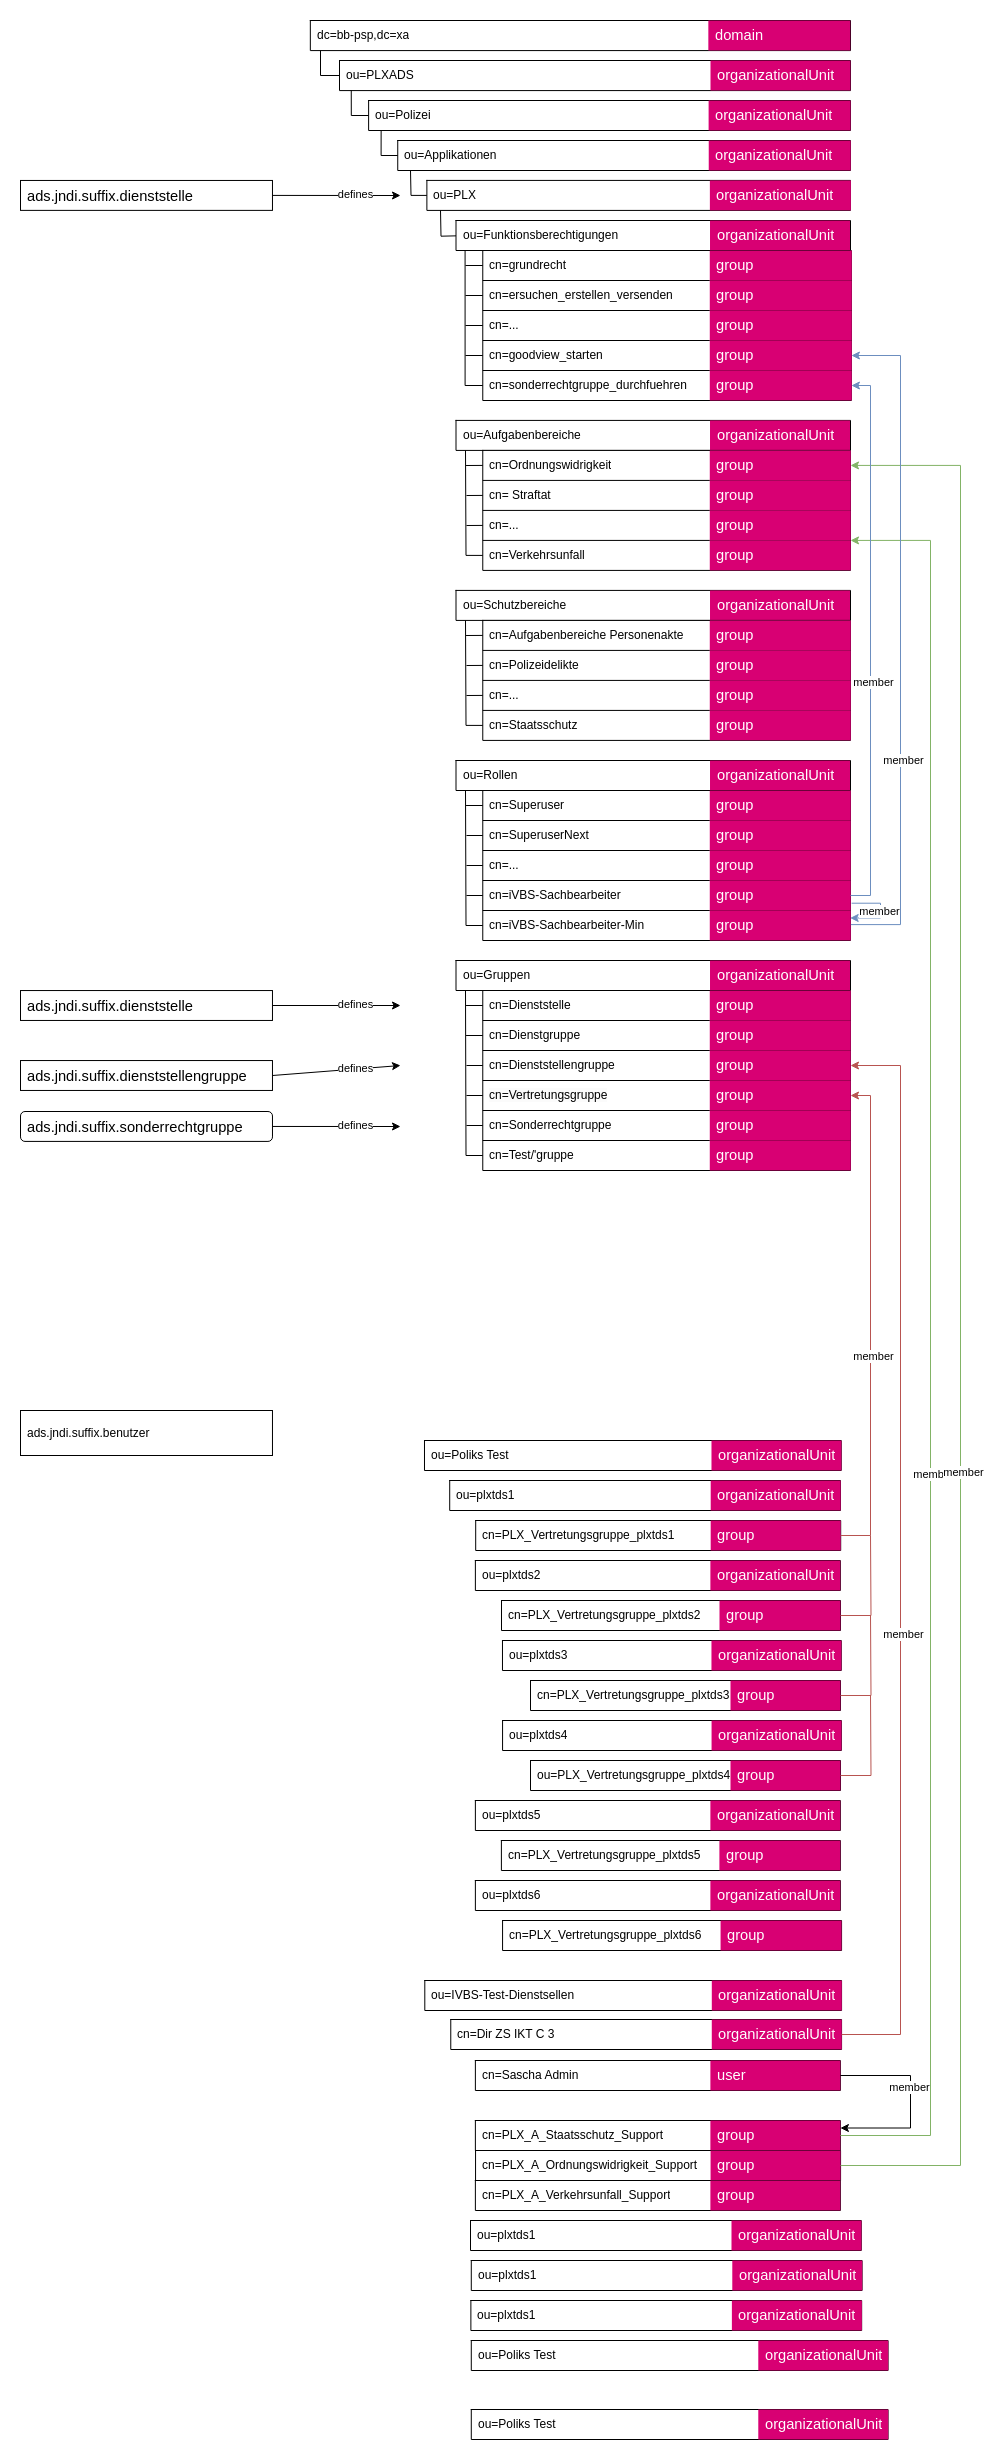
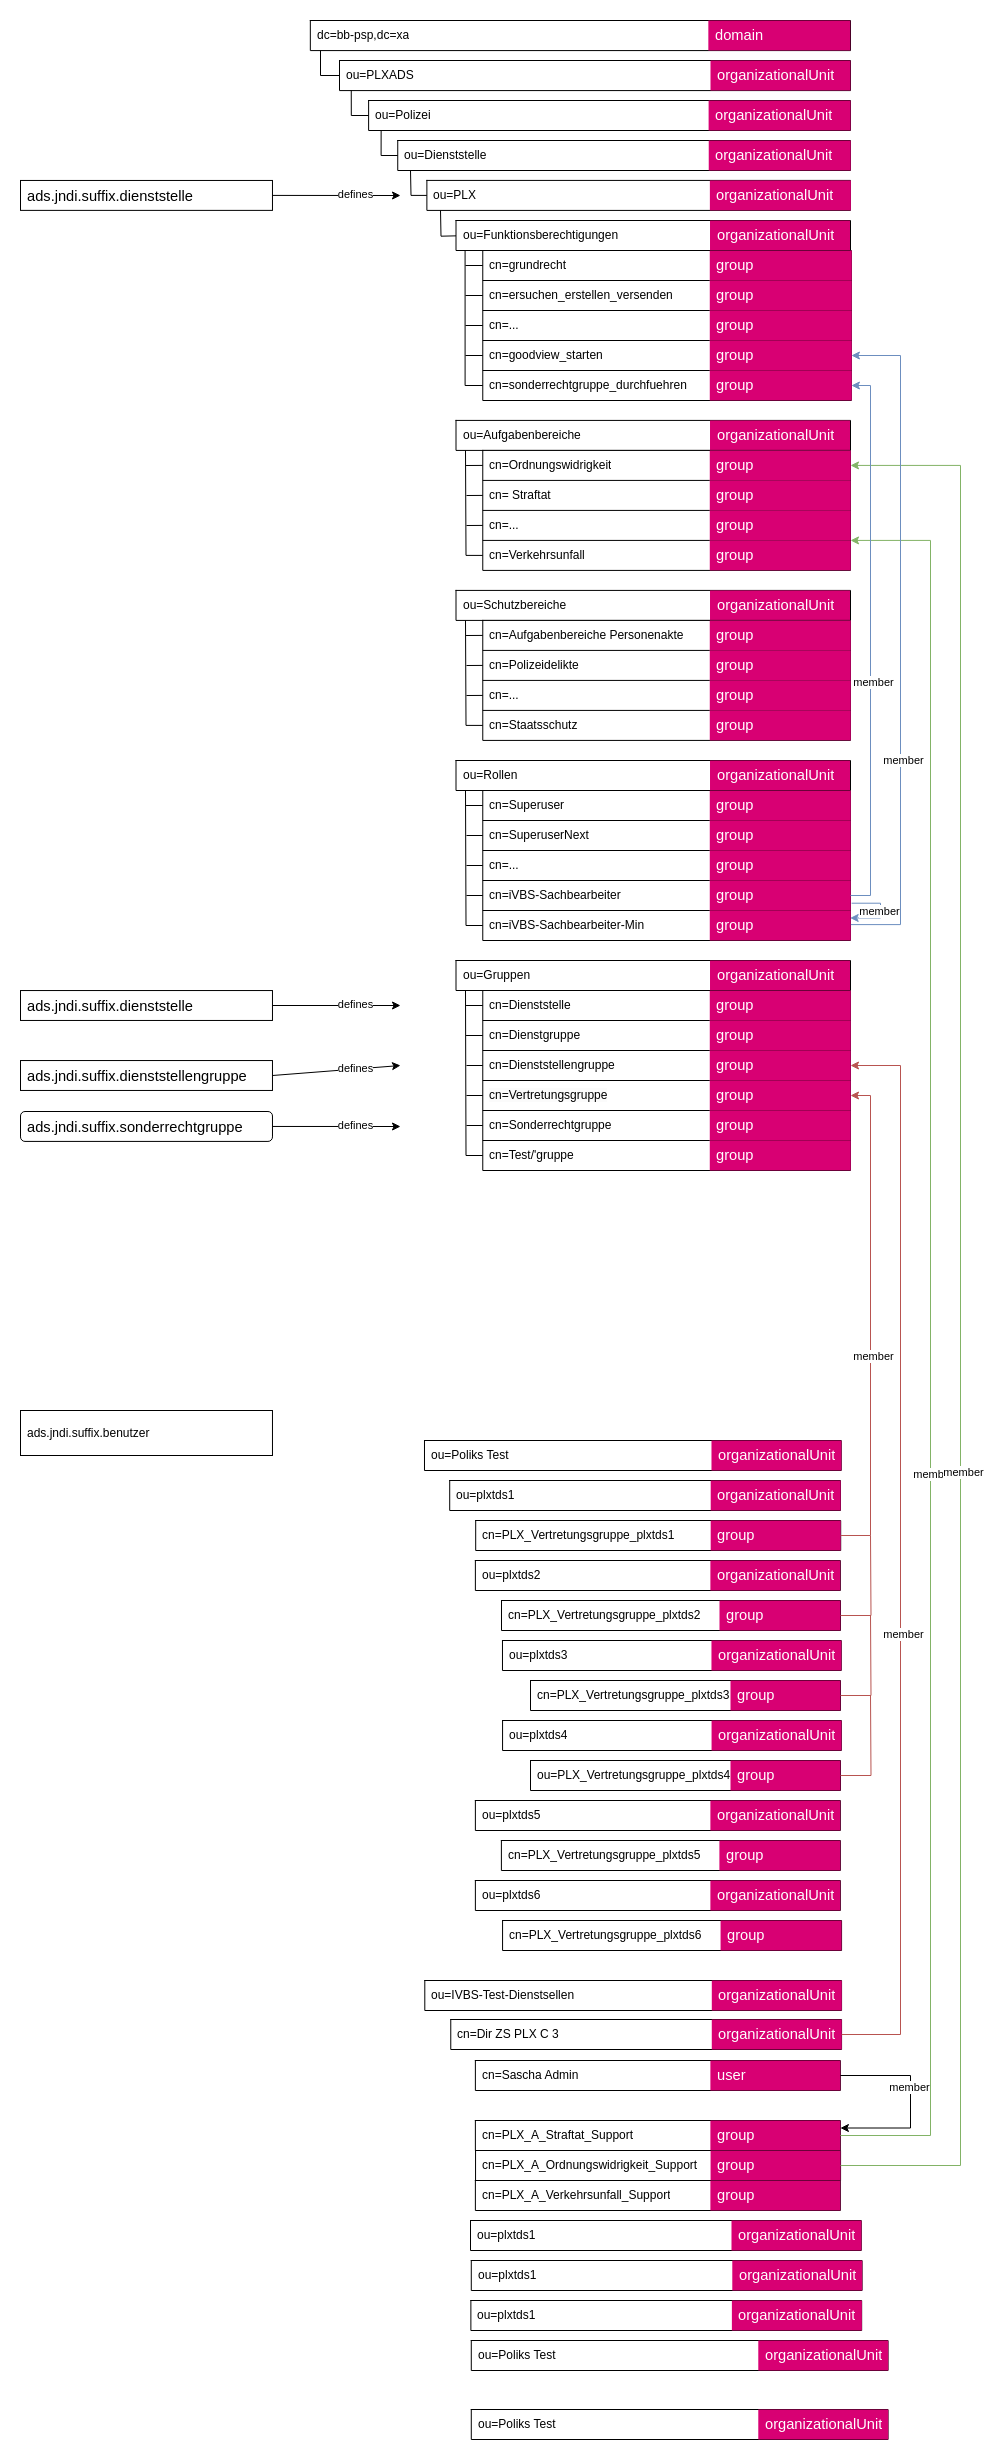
node "ou=Applikationen": label "ou=Applikationen" -> "ou=Dienststelle"
node "cn=Dir ZS IKT C 3": label "cn=Dir ZS IKT C 3" -> "cn=Dir ZS PLX C 3"
node "cn=PLX_A_Staatsschutz_Support": label "cn=PLX_A_Staatsschutz_Support" -> "cn=PLX_A_Straftat_Support"
